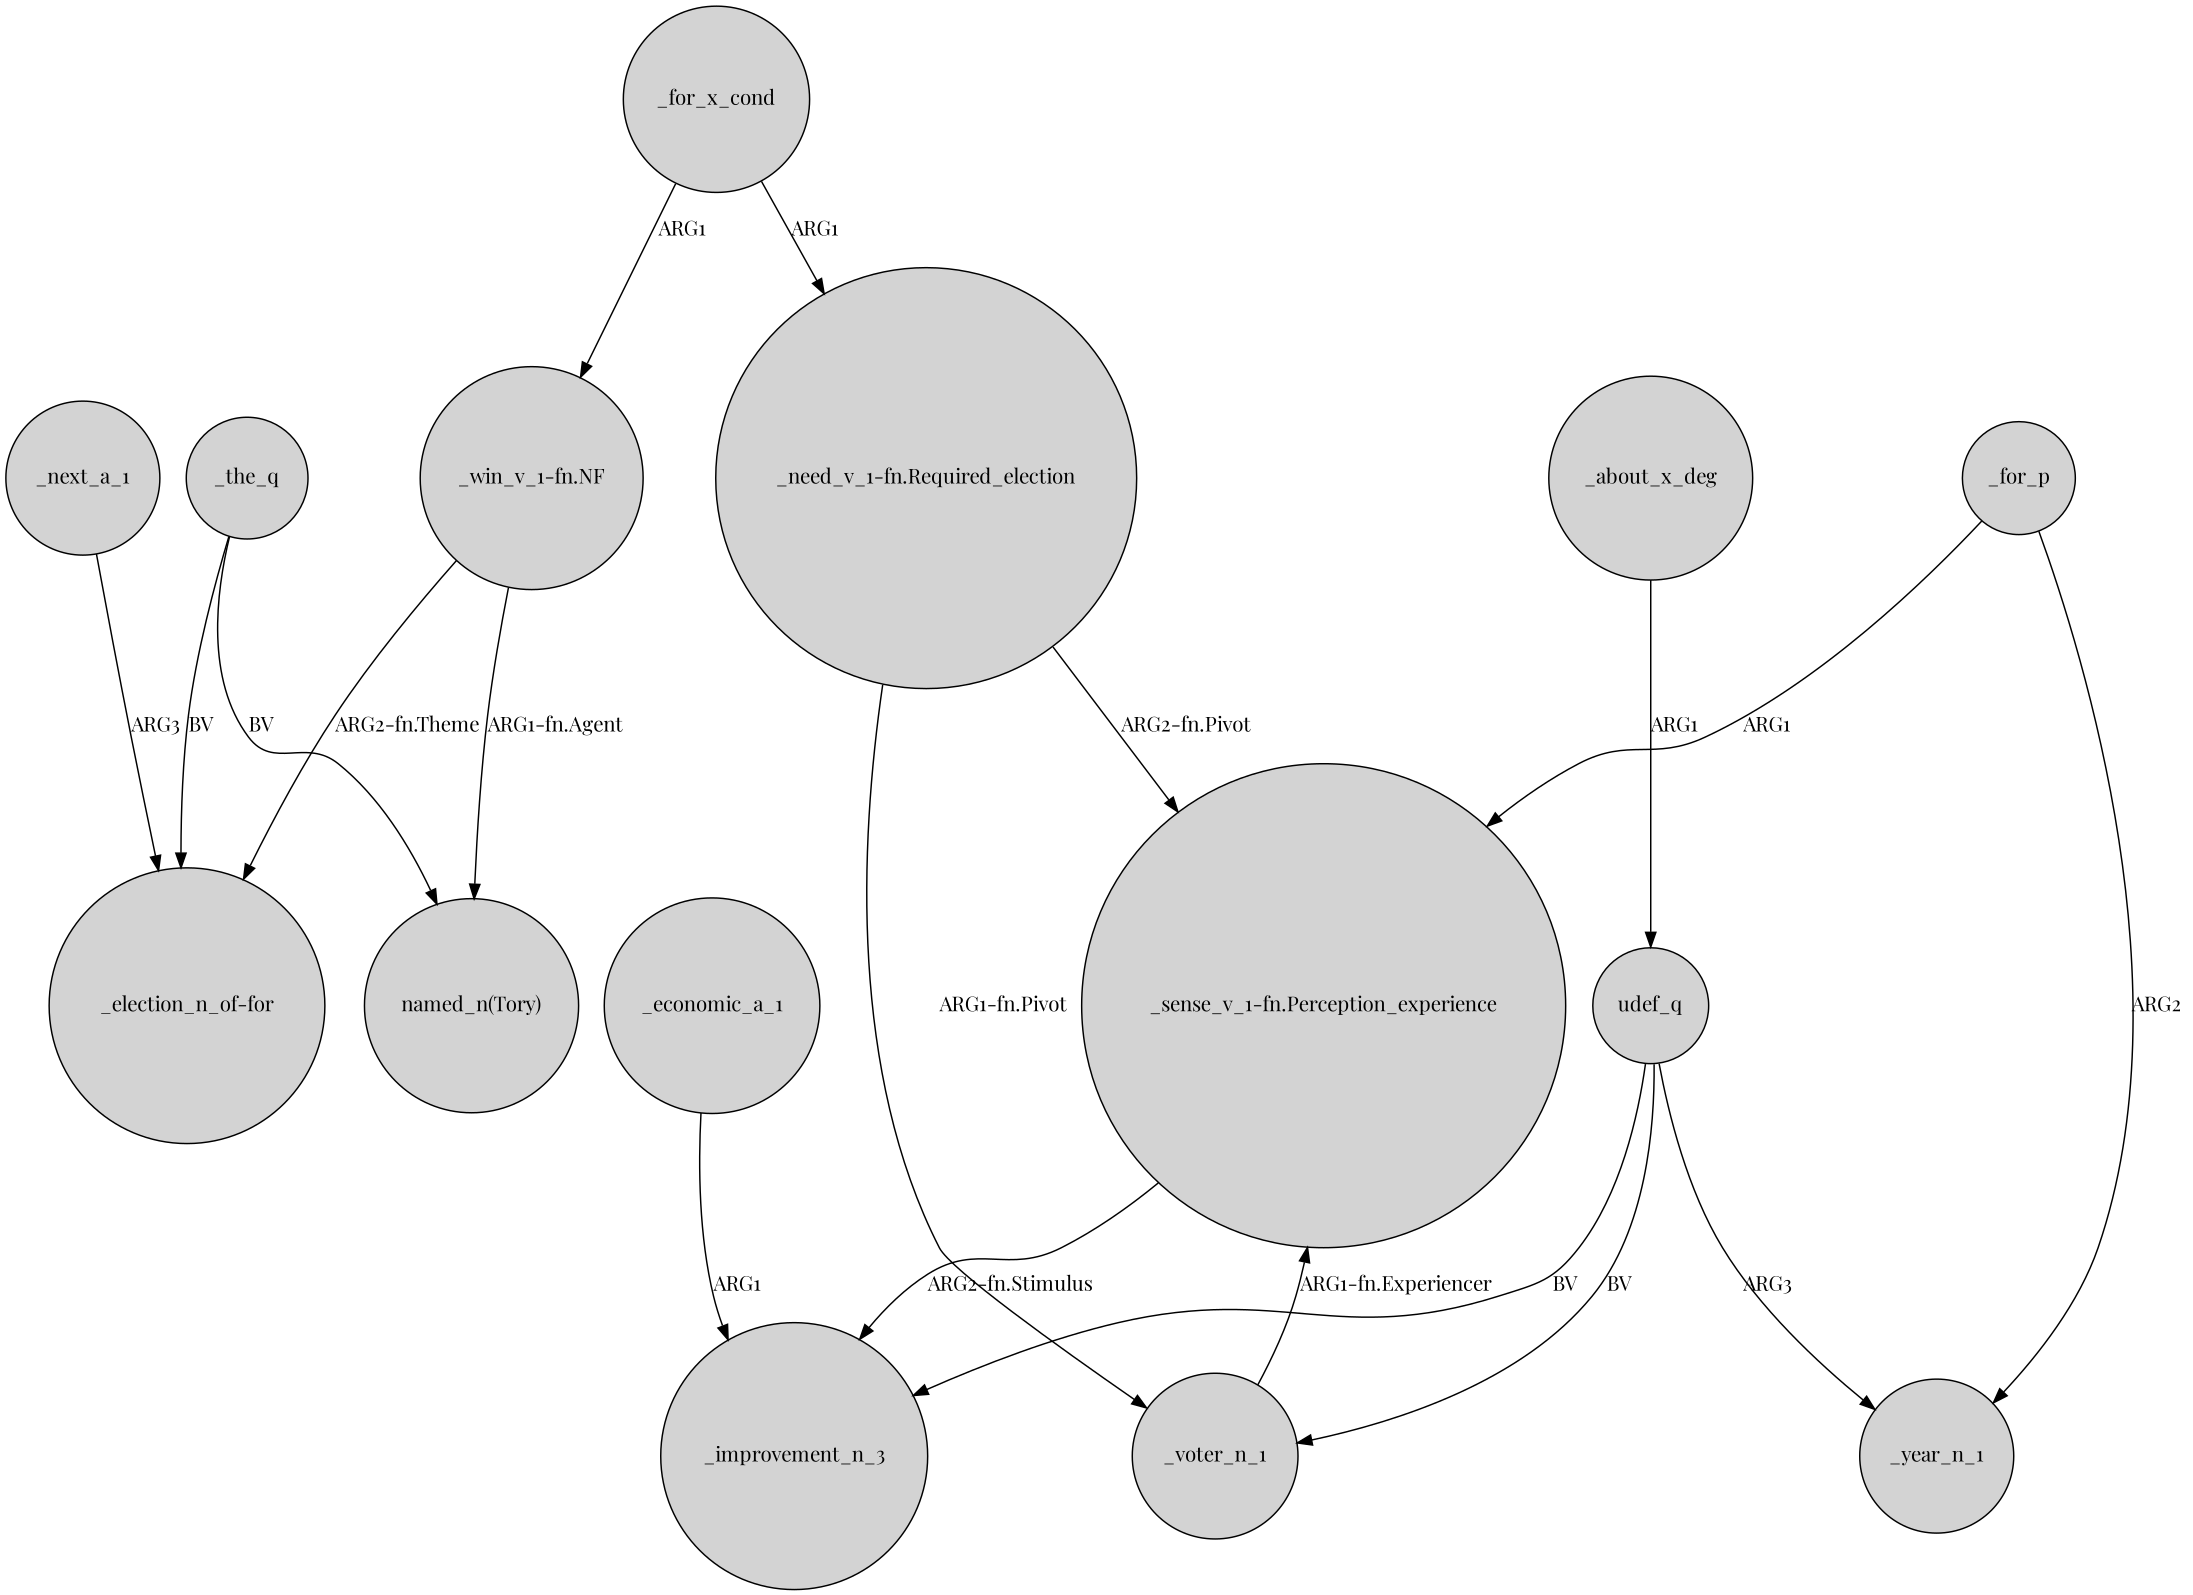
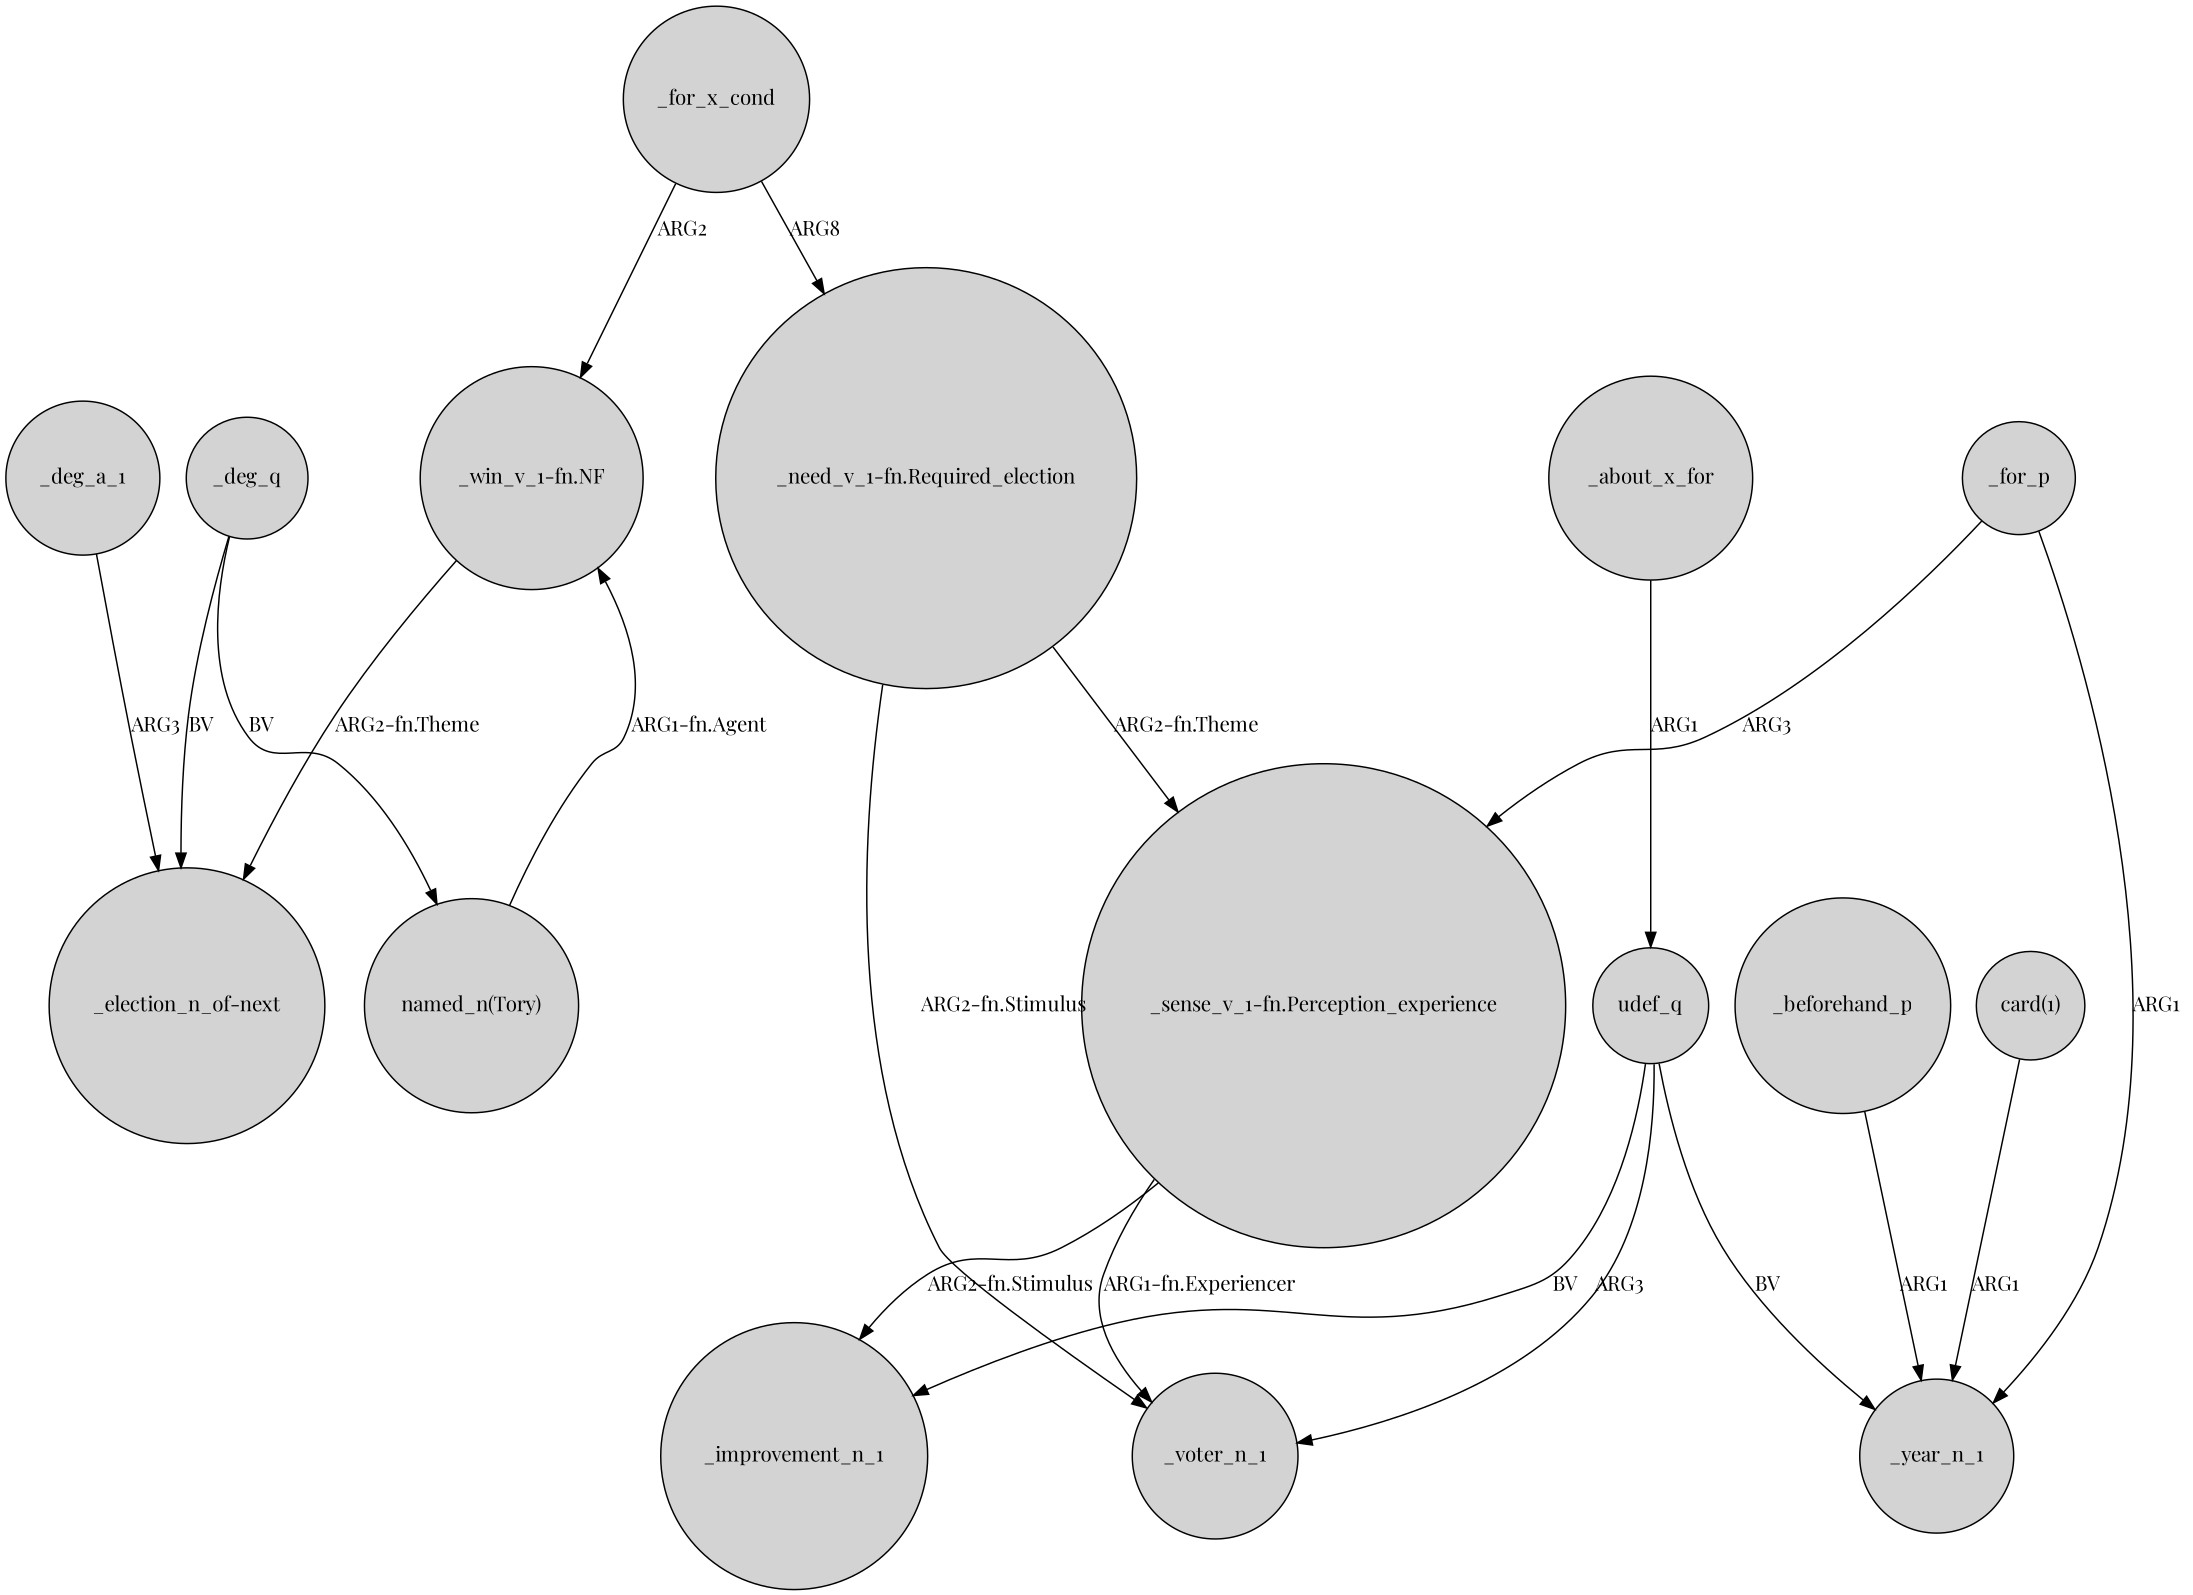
edge "_for_x_cond" -> "_win_v_1-fn.NF": label "ARG1" -> "ARG2"
edge "_for_x_cond" -> "_need_v_1-fn.Required_election": label "ARG1" -> "ARG8"
node "_next_a_1": label "_next_a_1" -> "_deg_a_1"
node "_the_q": label "_the_q" -> "_deg_q"
node "_about_x_deg": label "_about_x_deg" -> "_about_x_for"
edge "_need_v_1-fn.Required_election" -> "_sense_v_1-fn.Perception_experience": label "ARG2-fn.Pivot" -> "ARG2-fn.Theme"
edge "_for_p" -> "_sense_v_1-fn.Perception_experience": label "ARG1" -> "ARG3"
edge "_win_v_1-fn.NF" -> "named_n(Tory)": reversed
node "_election_n_of-for": label "_election_n_of-for" -> "_election_n_of-next"
node "_economic_a_1": removed
edge "_need_v_1-fn.Required_election" -> "_voter_n_1": label "ARG1-fn.Pivot" -> "ARG2-fn.Stimulus"
node "_beforehand_p": added
node "card(1)": added
edge "_for_p" -> "_year_n_1": label "ARG2" -> "ARG1"
edge "udef_q" -> "_voter_n_1": label "BV" -> "ARG3"
edge "udef_q" -> "_year_n_1": label "ARG3" -> "BV"
edge "_voter_n_1" -> "_sense_v_1-fn.Perception_experience": reversed
node "_improvement_n_3": label "_improvement_n_3" -> "_improvement_n_1"
